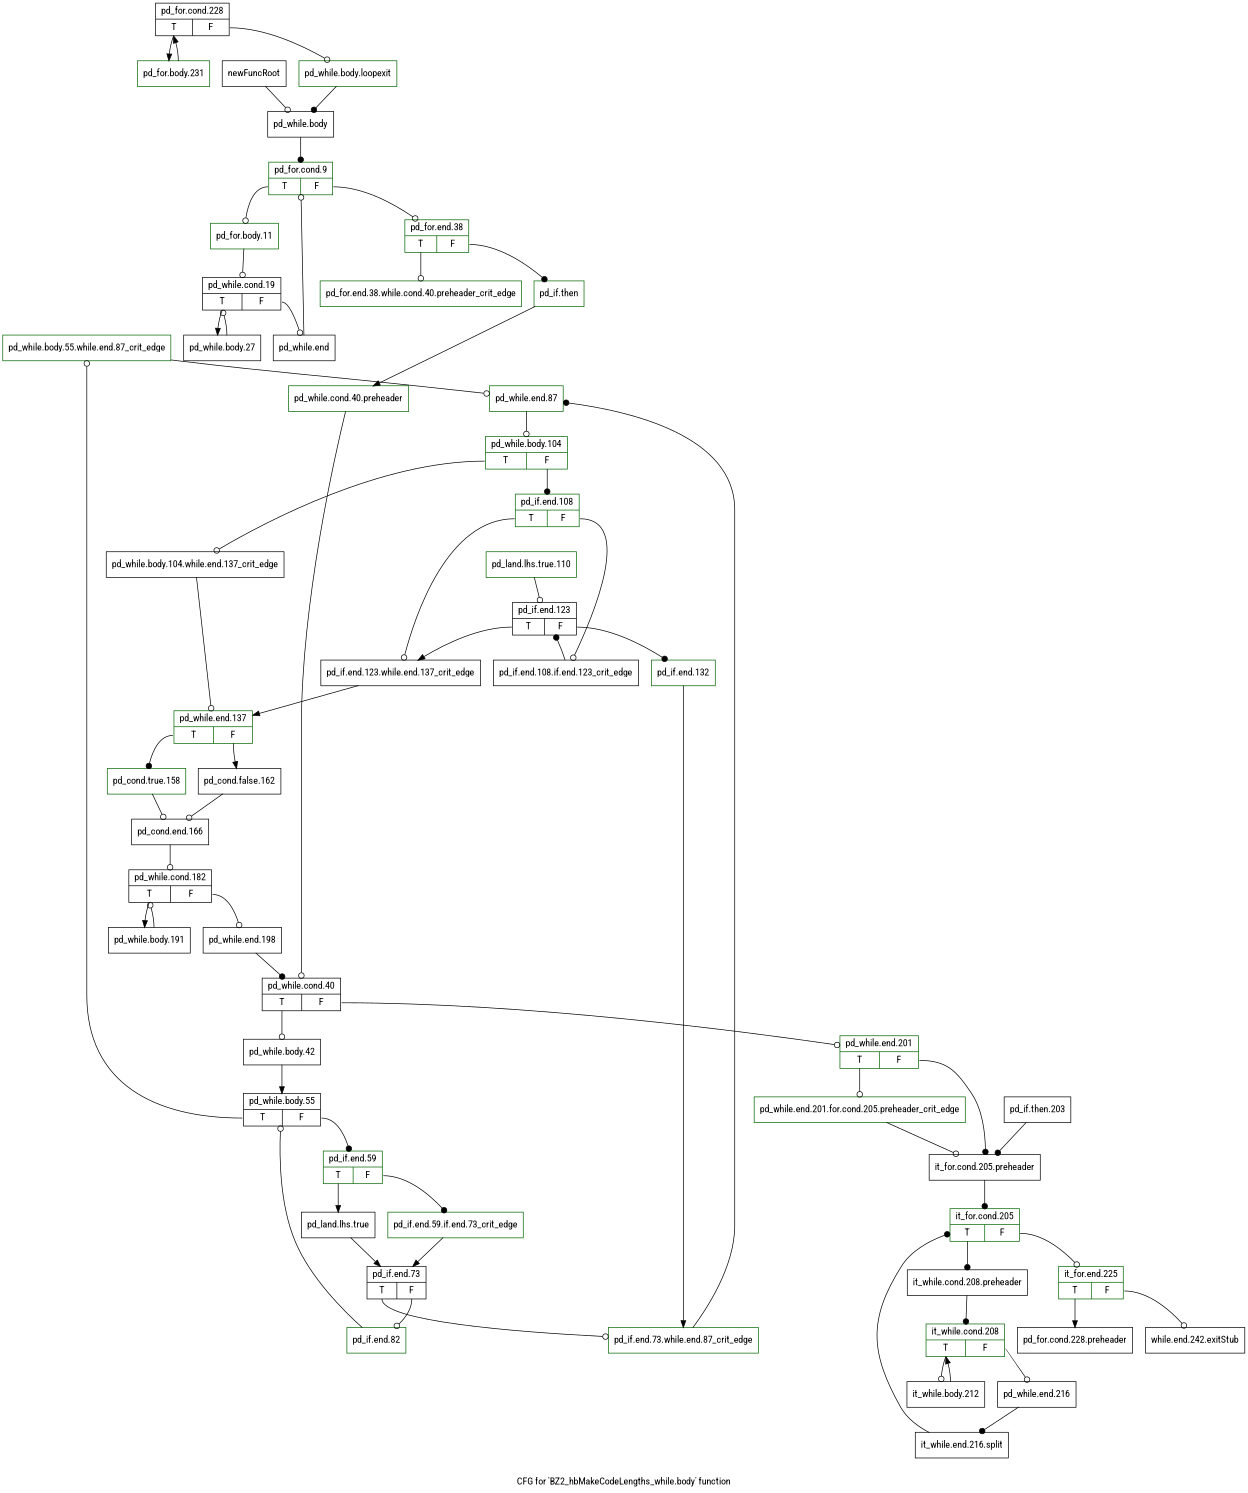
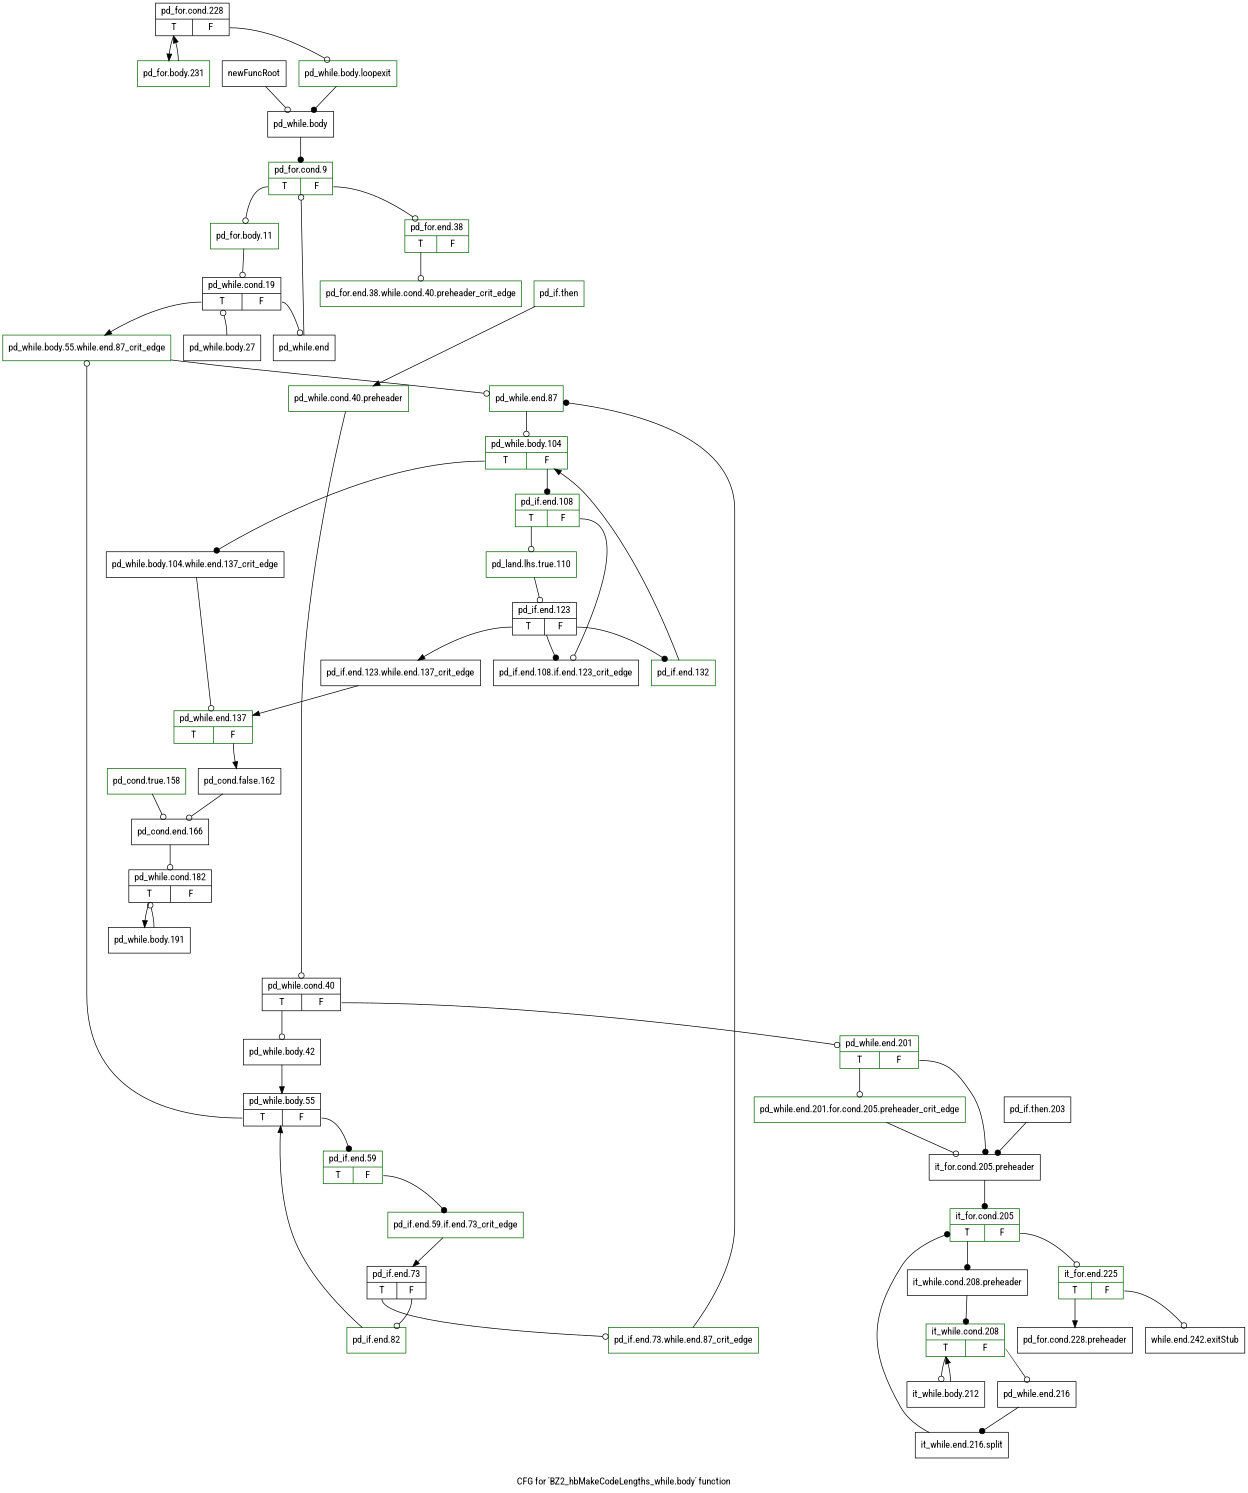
edge "pd_for.end.38" -> "pd_if.then": removed
edge "pd_while.cond.19" -> "pd_while.body.27": now "pd_while.cond.19" -> "pd_while.body.55.while.end.87_crit_edge"
edge "pd_while.body.104" -> "pd_while.body.104.while.end.137_crit_edge": arrowhead odot -> dot
edge "pd_if.end.108" -> "pd_if.end.123.while.end.137_crit_edge": now "pd_if.end.108" -> "pd_land.lhs.true.110"
edge "pd_if.end.108.if.end.123_crit_edge" -> "pd_if.end.123": reversed
edge "pd_while.end.137" -> "pd_cond.true.158": removed
node "pd_while.end.198": removed
edge "pd_if.end.132" -> "pd_if.end.73.while.end.87_crit_edge": now "pd_if.end.132" -> "pd_while.body.104"
node "pd_land.lhs.true": removed
edge "pd_if.end.82" -> "pd_while.body.55": arrowhead odot -> normal
